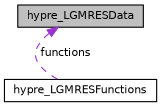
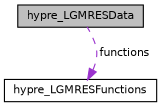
edge "hypre_LGMRESFunctions" -> "hypre_LGMRESData": reversed
